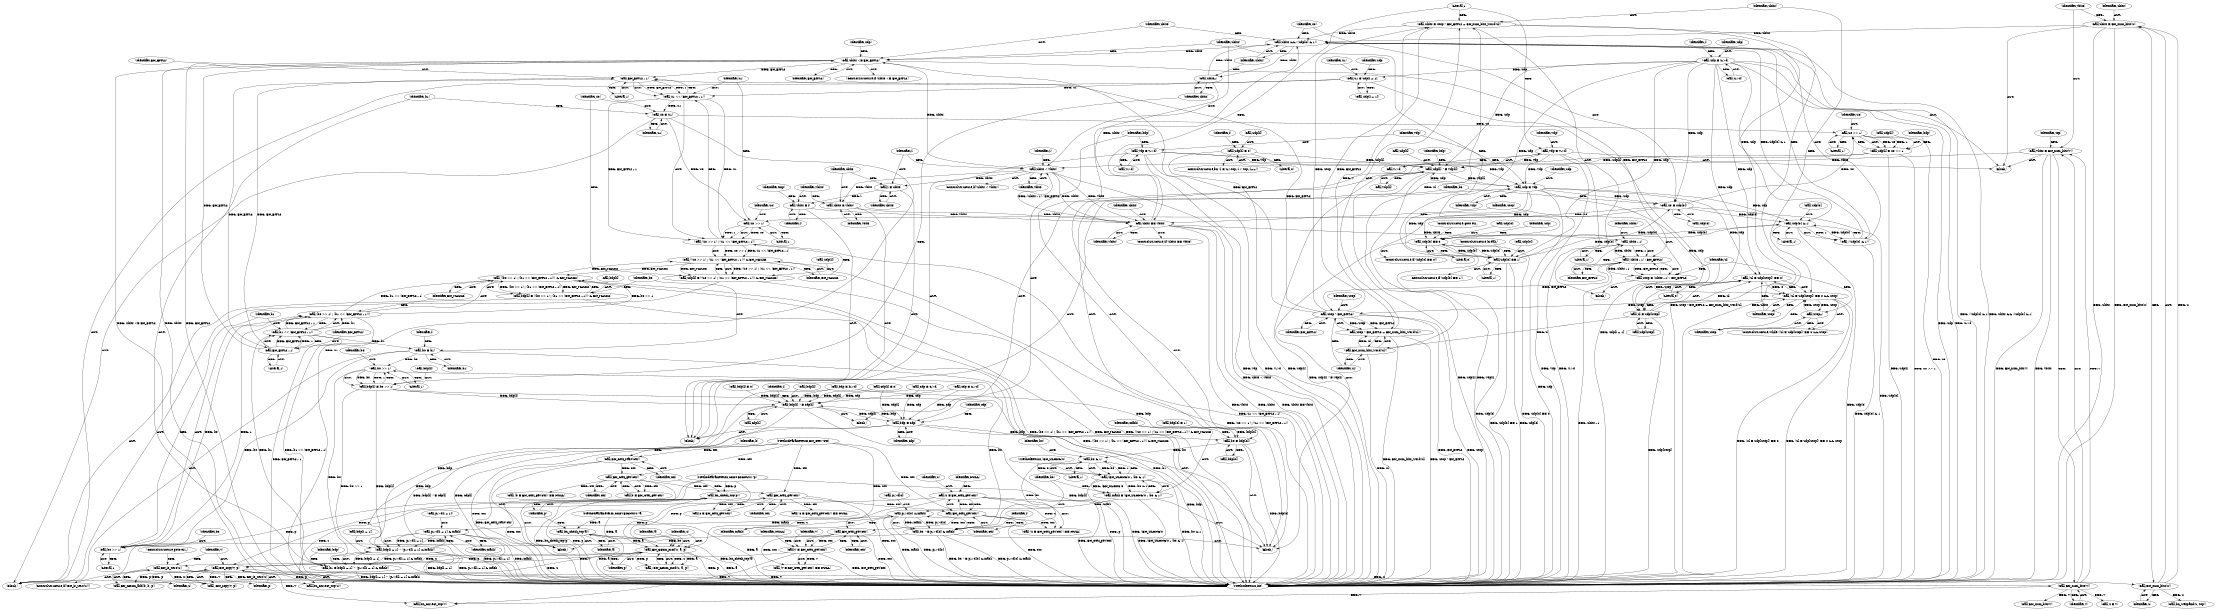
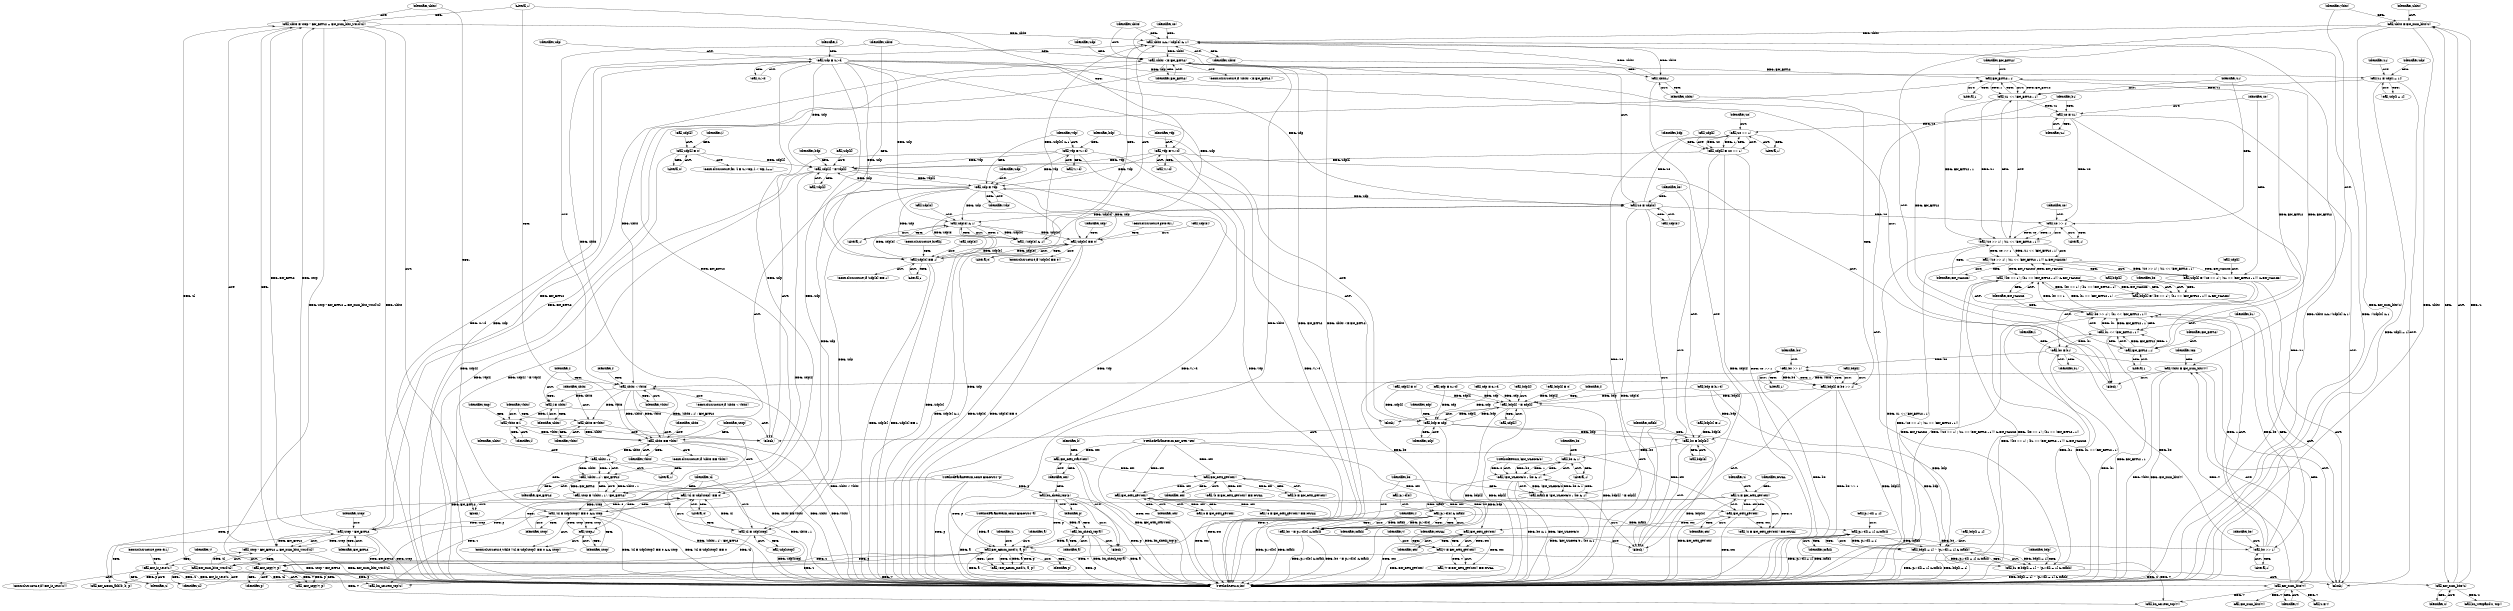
edge "(Call,ubits = utop * BN_BITS2 + BN_num_bits_word(ul))" -> "(Call,utop * BN_BITS2 + BN_num_bits_word(ul))": label "DDG: v" -> "CFG: "
edge "(Call,udp = vdp)" -> "(Call,udp[0] == 0)": reversed
edge "(Call,b0 & 1)" -> "(Call,b0 ^= p->d[0] & mask)": now "(Call,(BN_ULONG)0 - (b0 & 1))" -> "(Call,b0 ^= p->d[0] & mask)"
edge "(Call,utop = (ubits - 1) / BN_BITS2)" -> "(MethodReturn,int)": added, label "DDG: (ubits - 1) / BN_BITS2"
